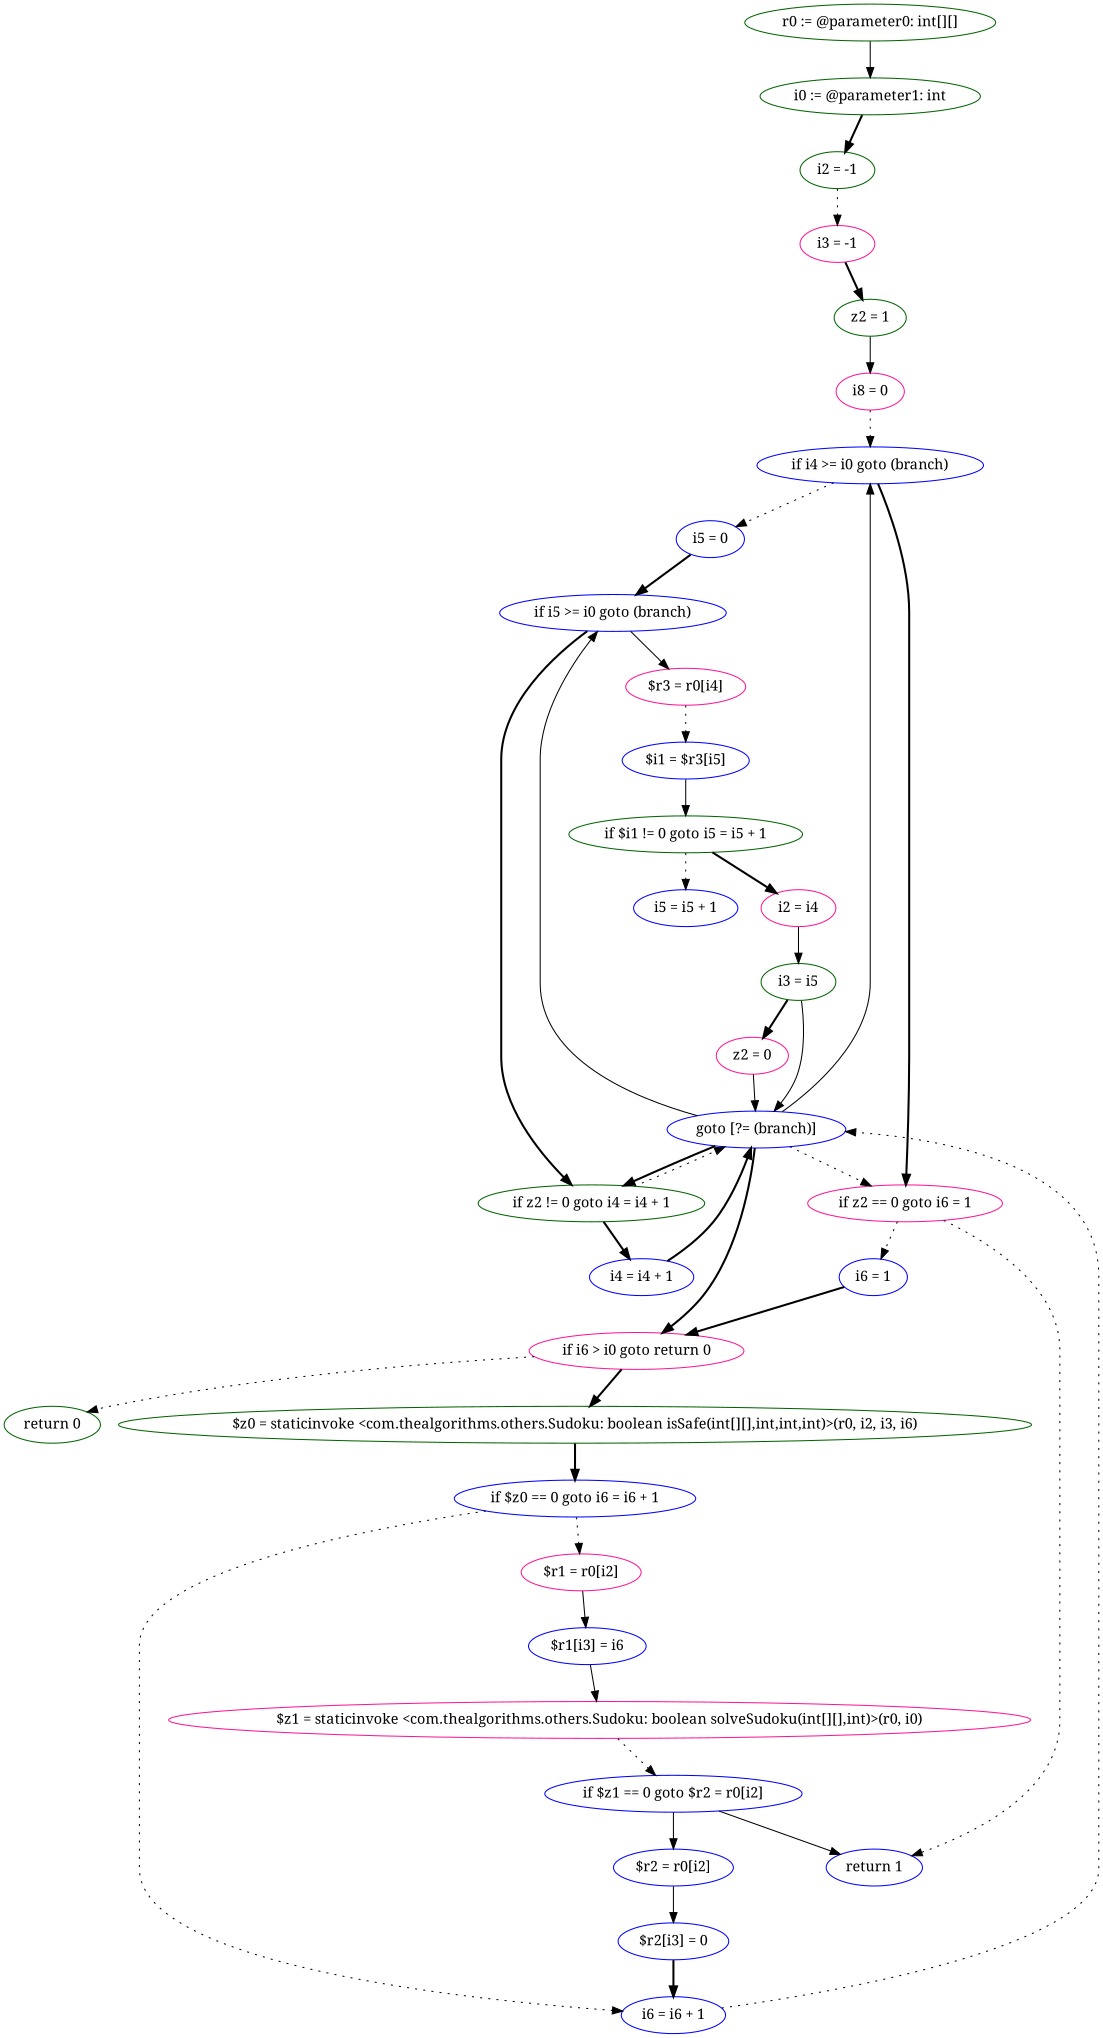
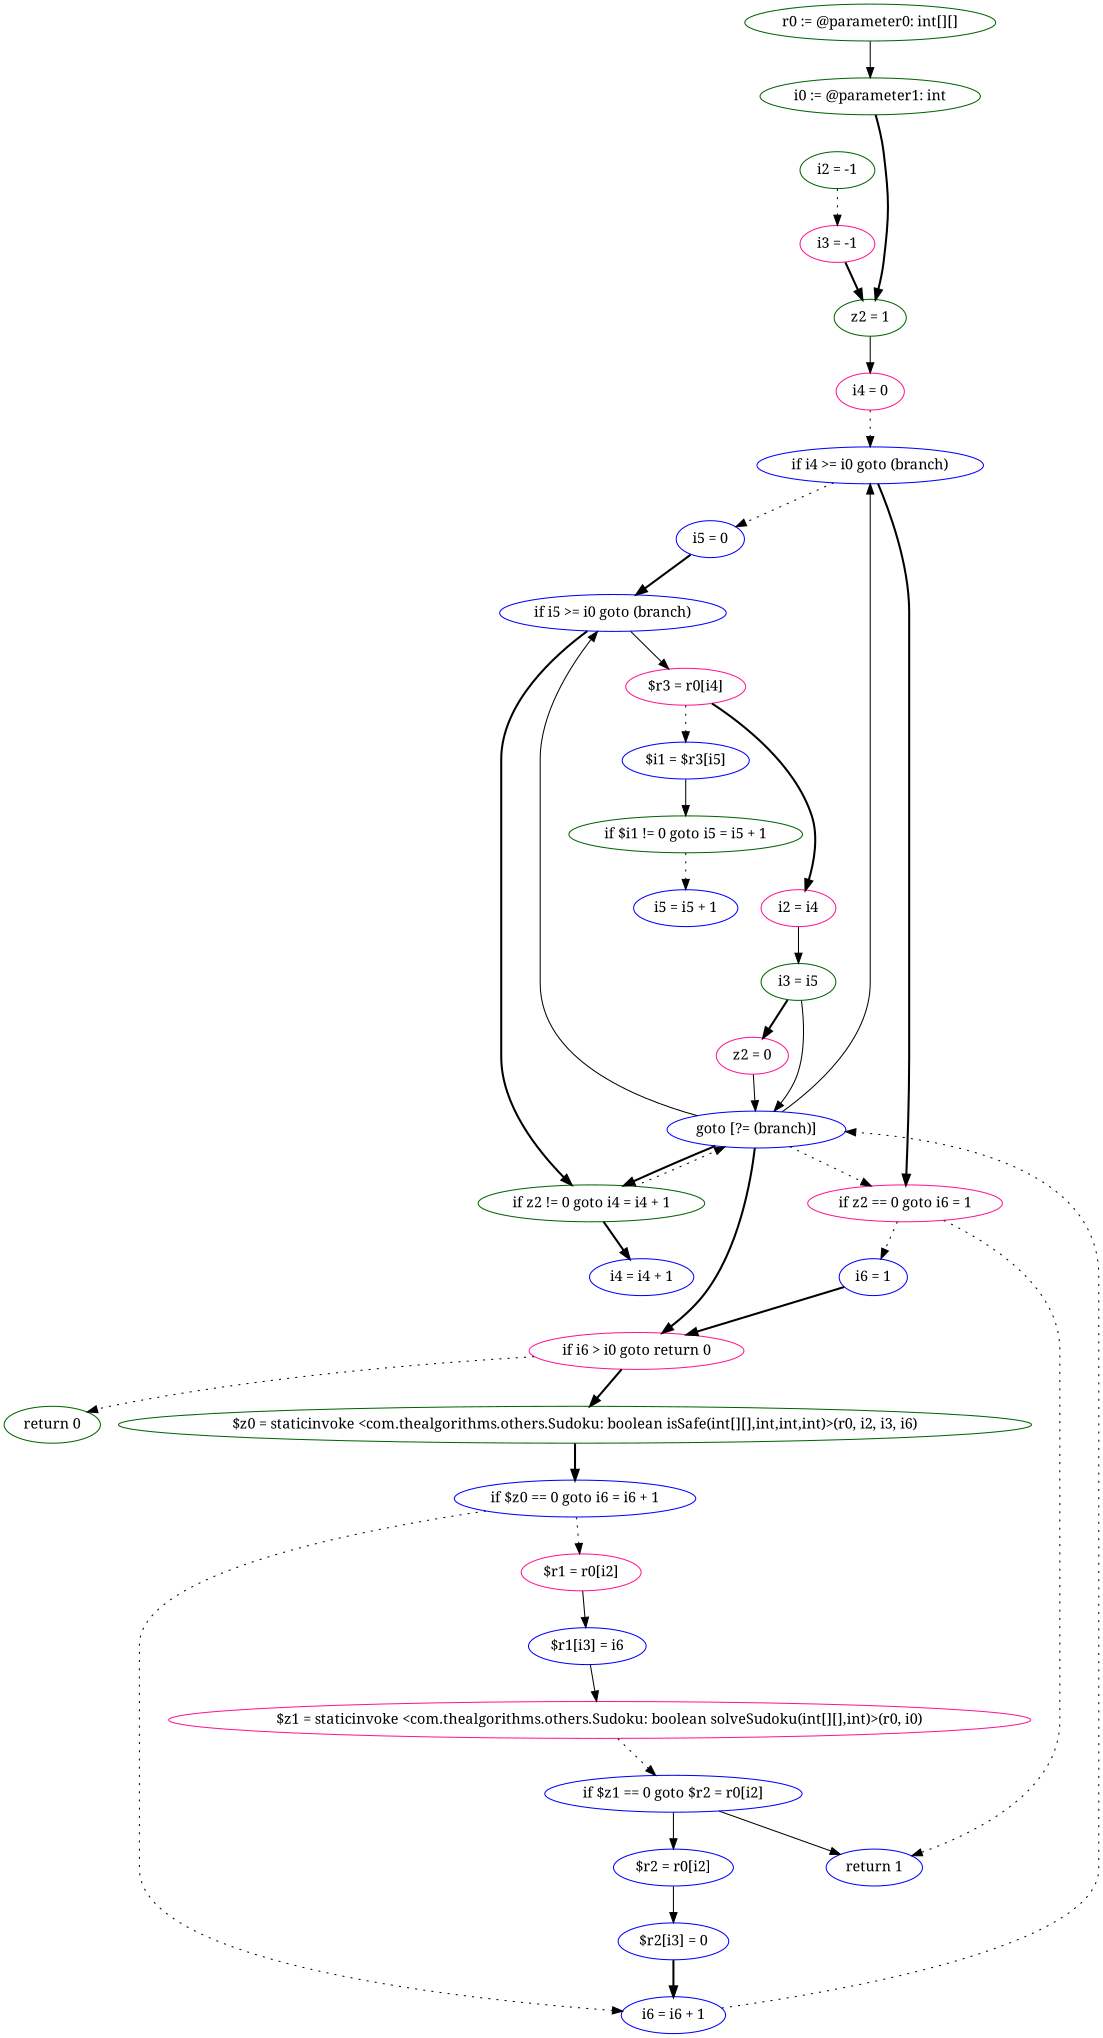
edge "i0 := @parameter1: int" -> "i2 = -1": now "i0 := @parameter1: int" -> "z2 = 1"
node "i8 = 0": label "i8 = 0" -> "i4 = 0"
edge "if $i1 != 0 goto i5 = i5 + 1" -> "i2 = i4": now "$r3 = r0[i4]" -> "i2 = i4"
edge "i4 = i4 + 1" -> "goto [?= (branch)]": removed
